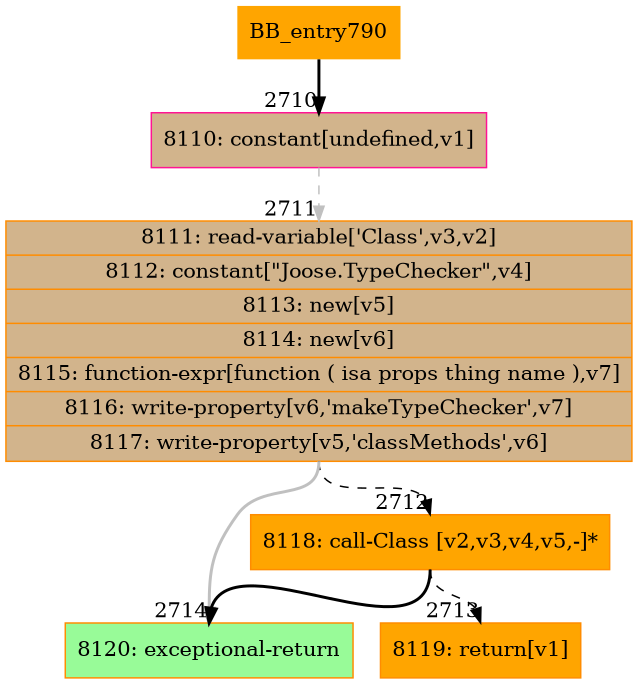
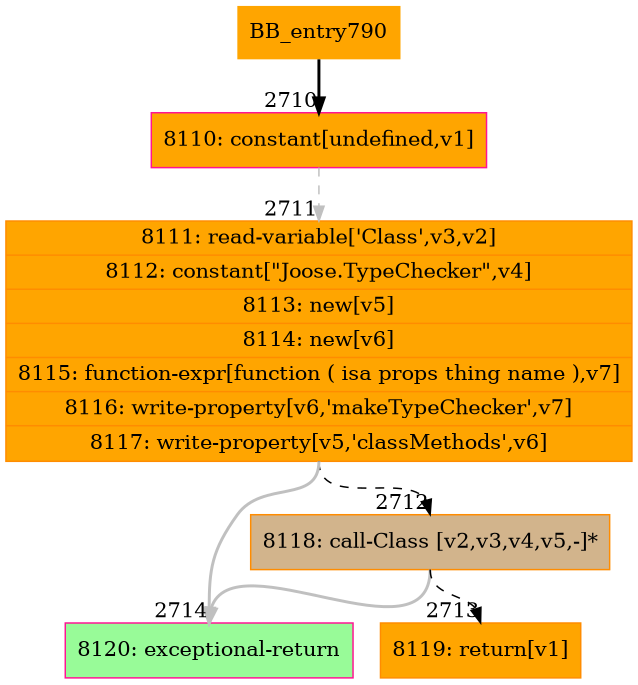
node "8110: constant[undefined,v1]": fillcolor tan -> orange
node "8111: read-variable['Class',v3,v2]": fillcolor tan -> orange
node "8118: call-Class [v2,v3,v4,v5,-]*": fillcolor orange -> tan
edge "8118: call-Class [v2,v3,v4,v5,-]*" -> "8120: exceptional-return": color black -> gray
node "8120: exceptional-return": color darkorange -> deeppink
